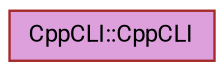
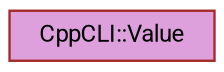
node "CppCLI::CppCLI": label "CppCLI::CppCLI" -> "CppCLI::Value"
